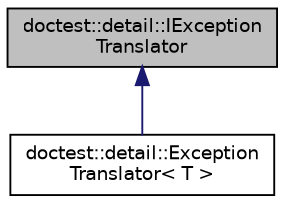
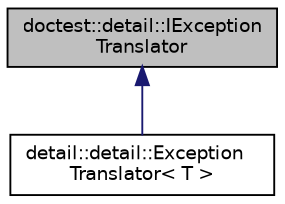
node "doctest::detail::Exception Translator< T >": label "doctest::detail::Exception Translator< T >" -> "detail::detail::Exception Translator< T >"
